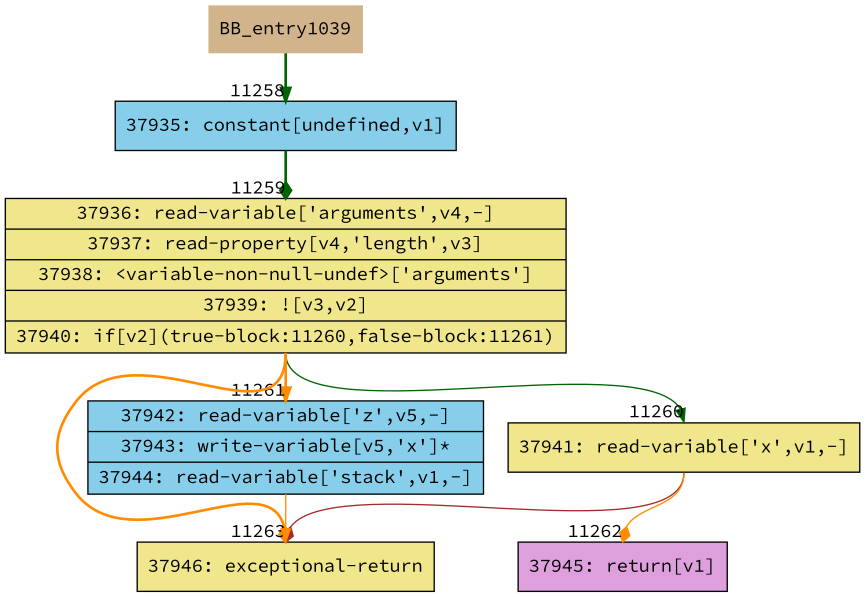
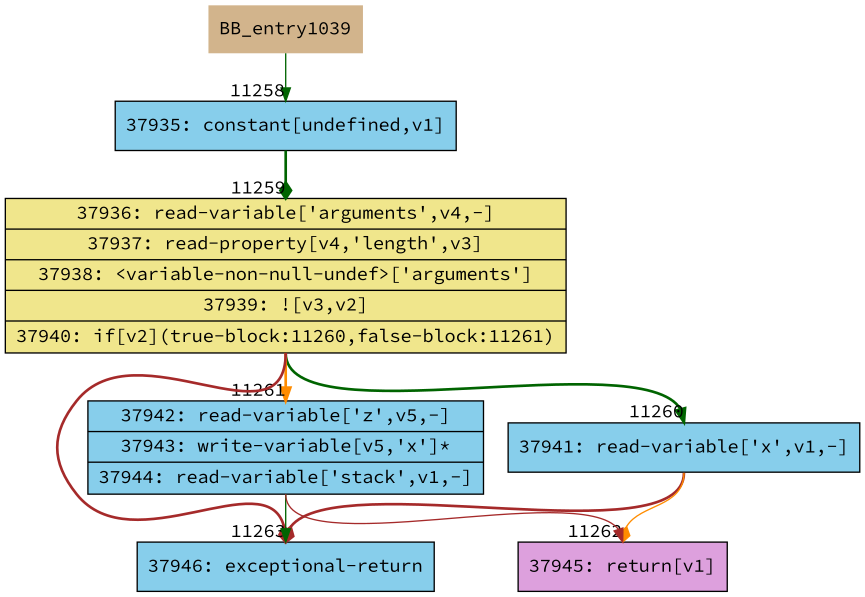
edge "BB_entry1039" -> "37935: constant[undefined,v1]": style bold -> solid
edge "37936: read-variable['arguments',v4,-]" -> "37941: read-variable['x',v1,-]": style solid -> bold
edge "37936: read-variable['arguments',v4,-]" -> "37946: exceptional-return": color darkorange -> brown
node "37941: read-variable['x',v1,-]": fillcolor khaki -> skyblue
edge "37941: read-variable['x',v1,-]" -> "37946: exceptional-return": style solid -> bold
edge "37942: read-variable['z',v5,-]" -> "37946: exceptional-return": color darkorange -> darkgreen
edge "37942: read-variable['z',v5,-]" -> "37945: return[v1]": added
node "37946: exceptional-return": fillcolor khaki -> skyblue
